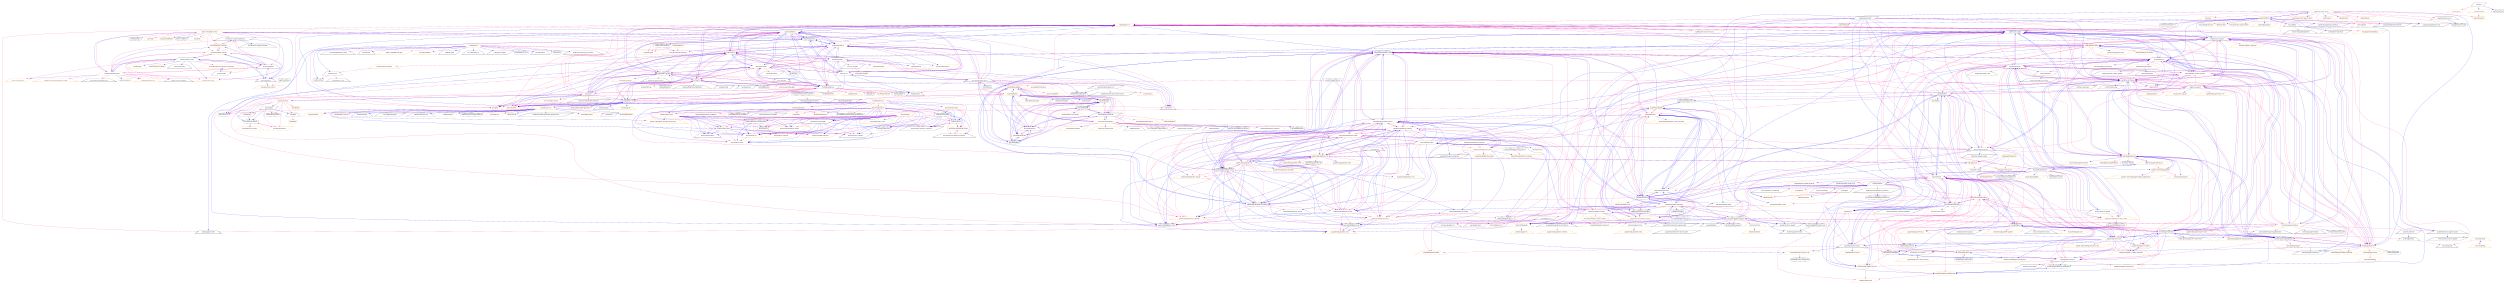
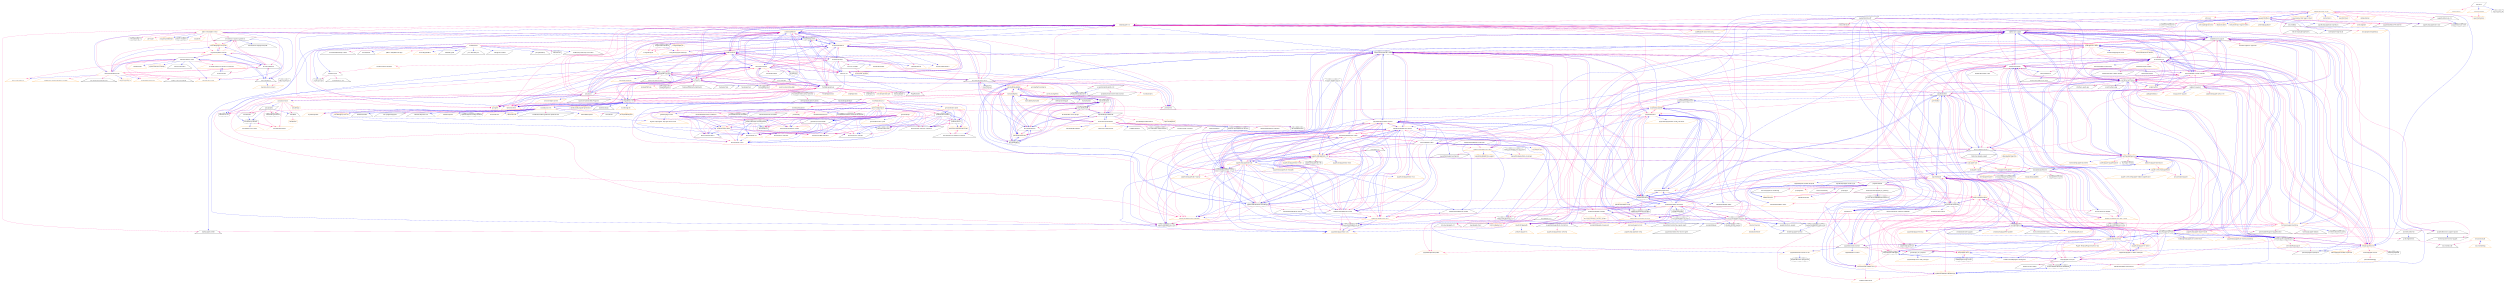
node "twbs/bootstrap-sass": removed
